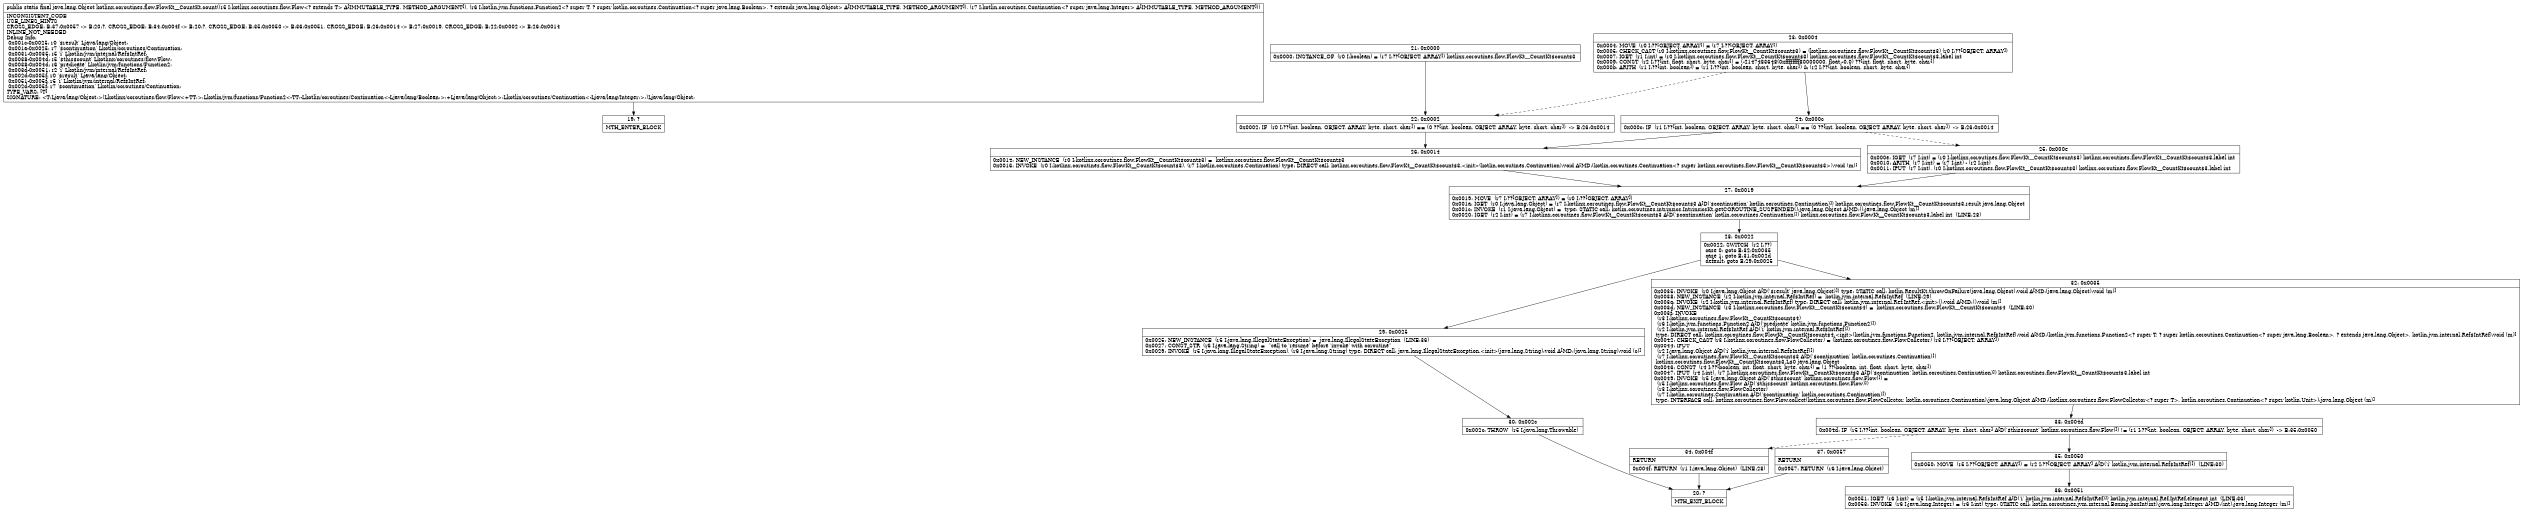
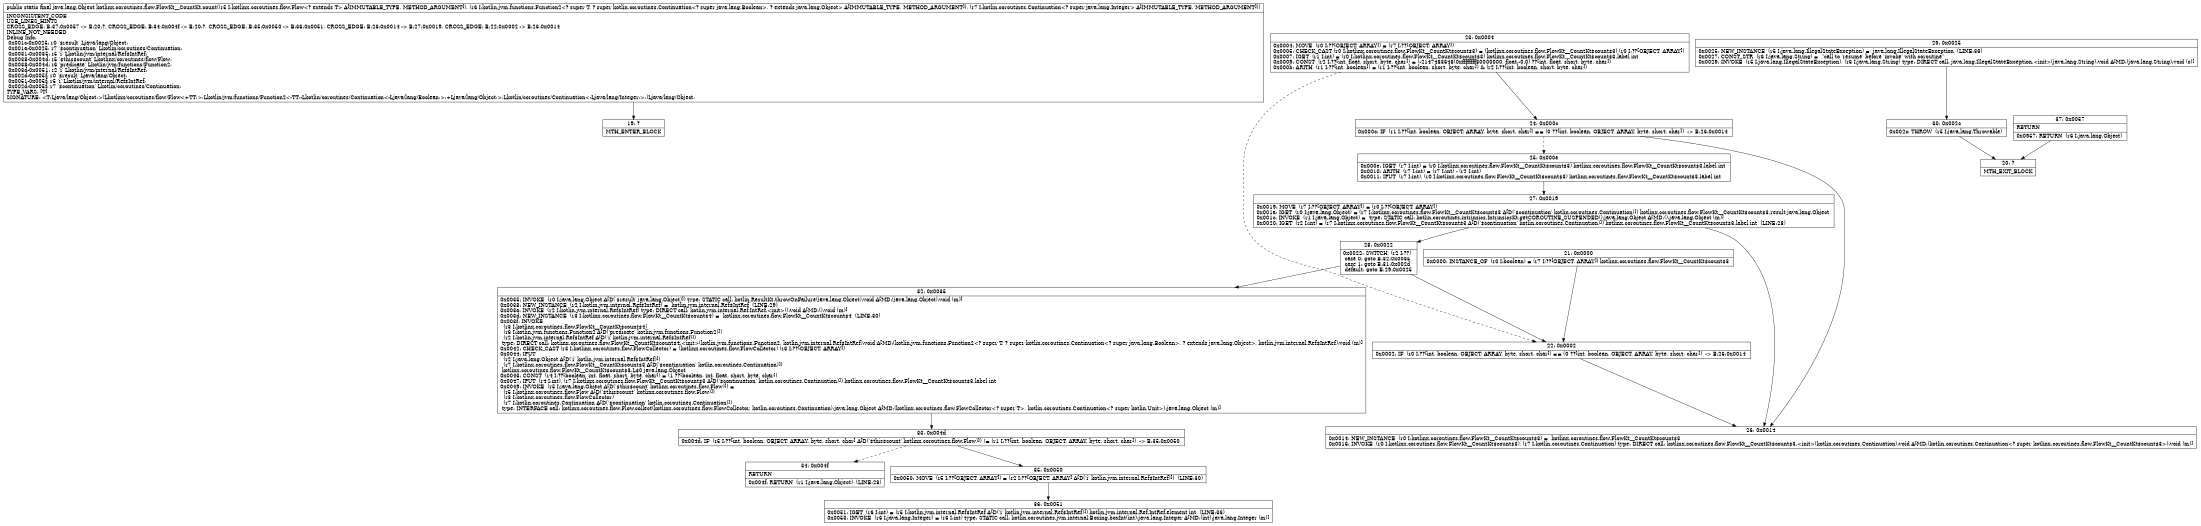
edge "26: 0x0014" -> "27: 0x0019": reversed
edge "28: 0x0022" -> "29: 0x0025": now "28: 0x0022" -> "22: 0x0002"
edge "34: 0x004f" -> "20: ?": removed
